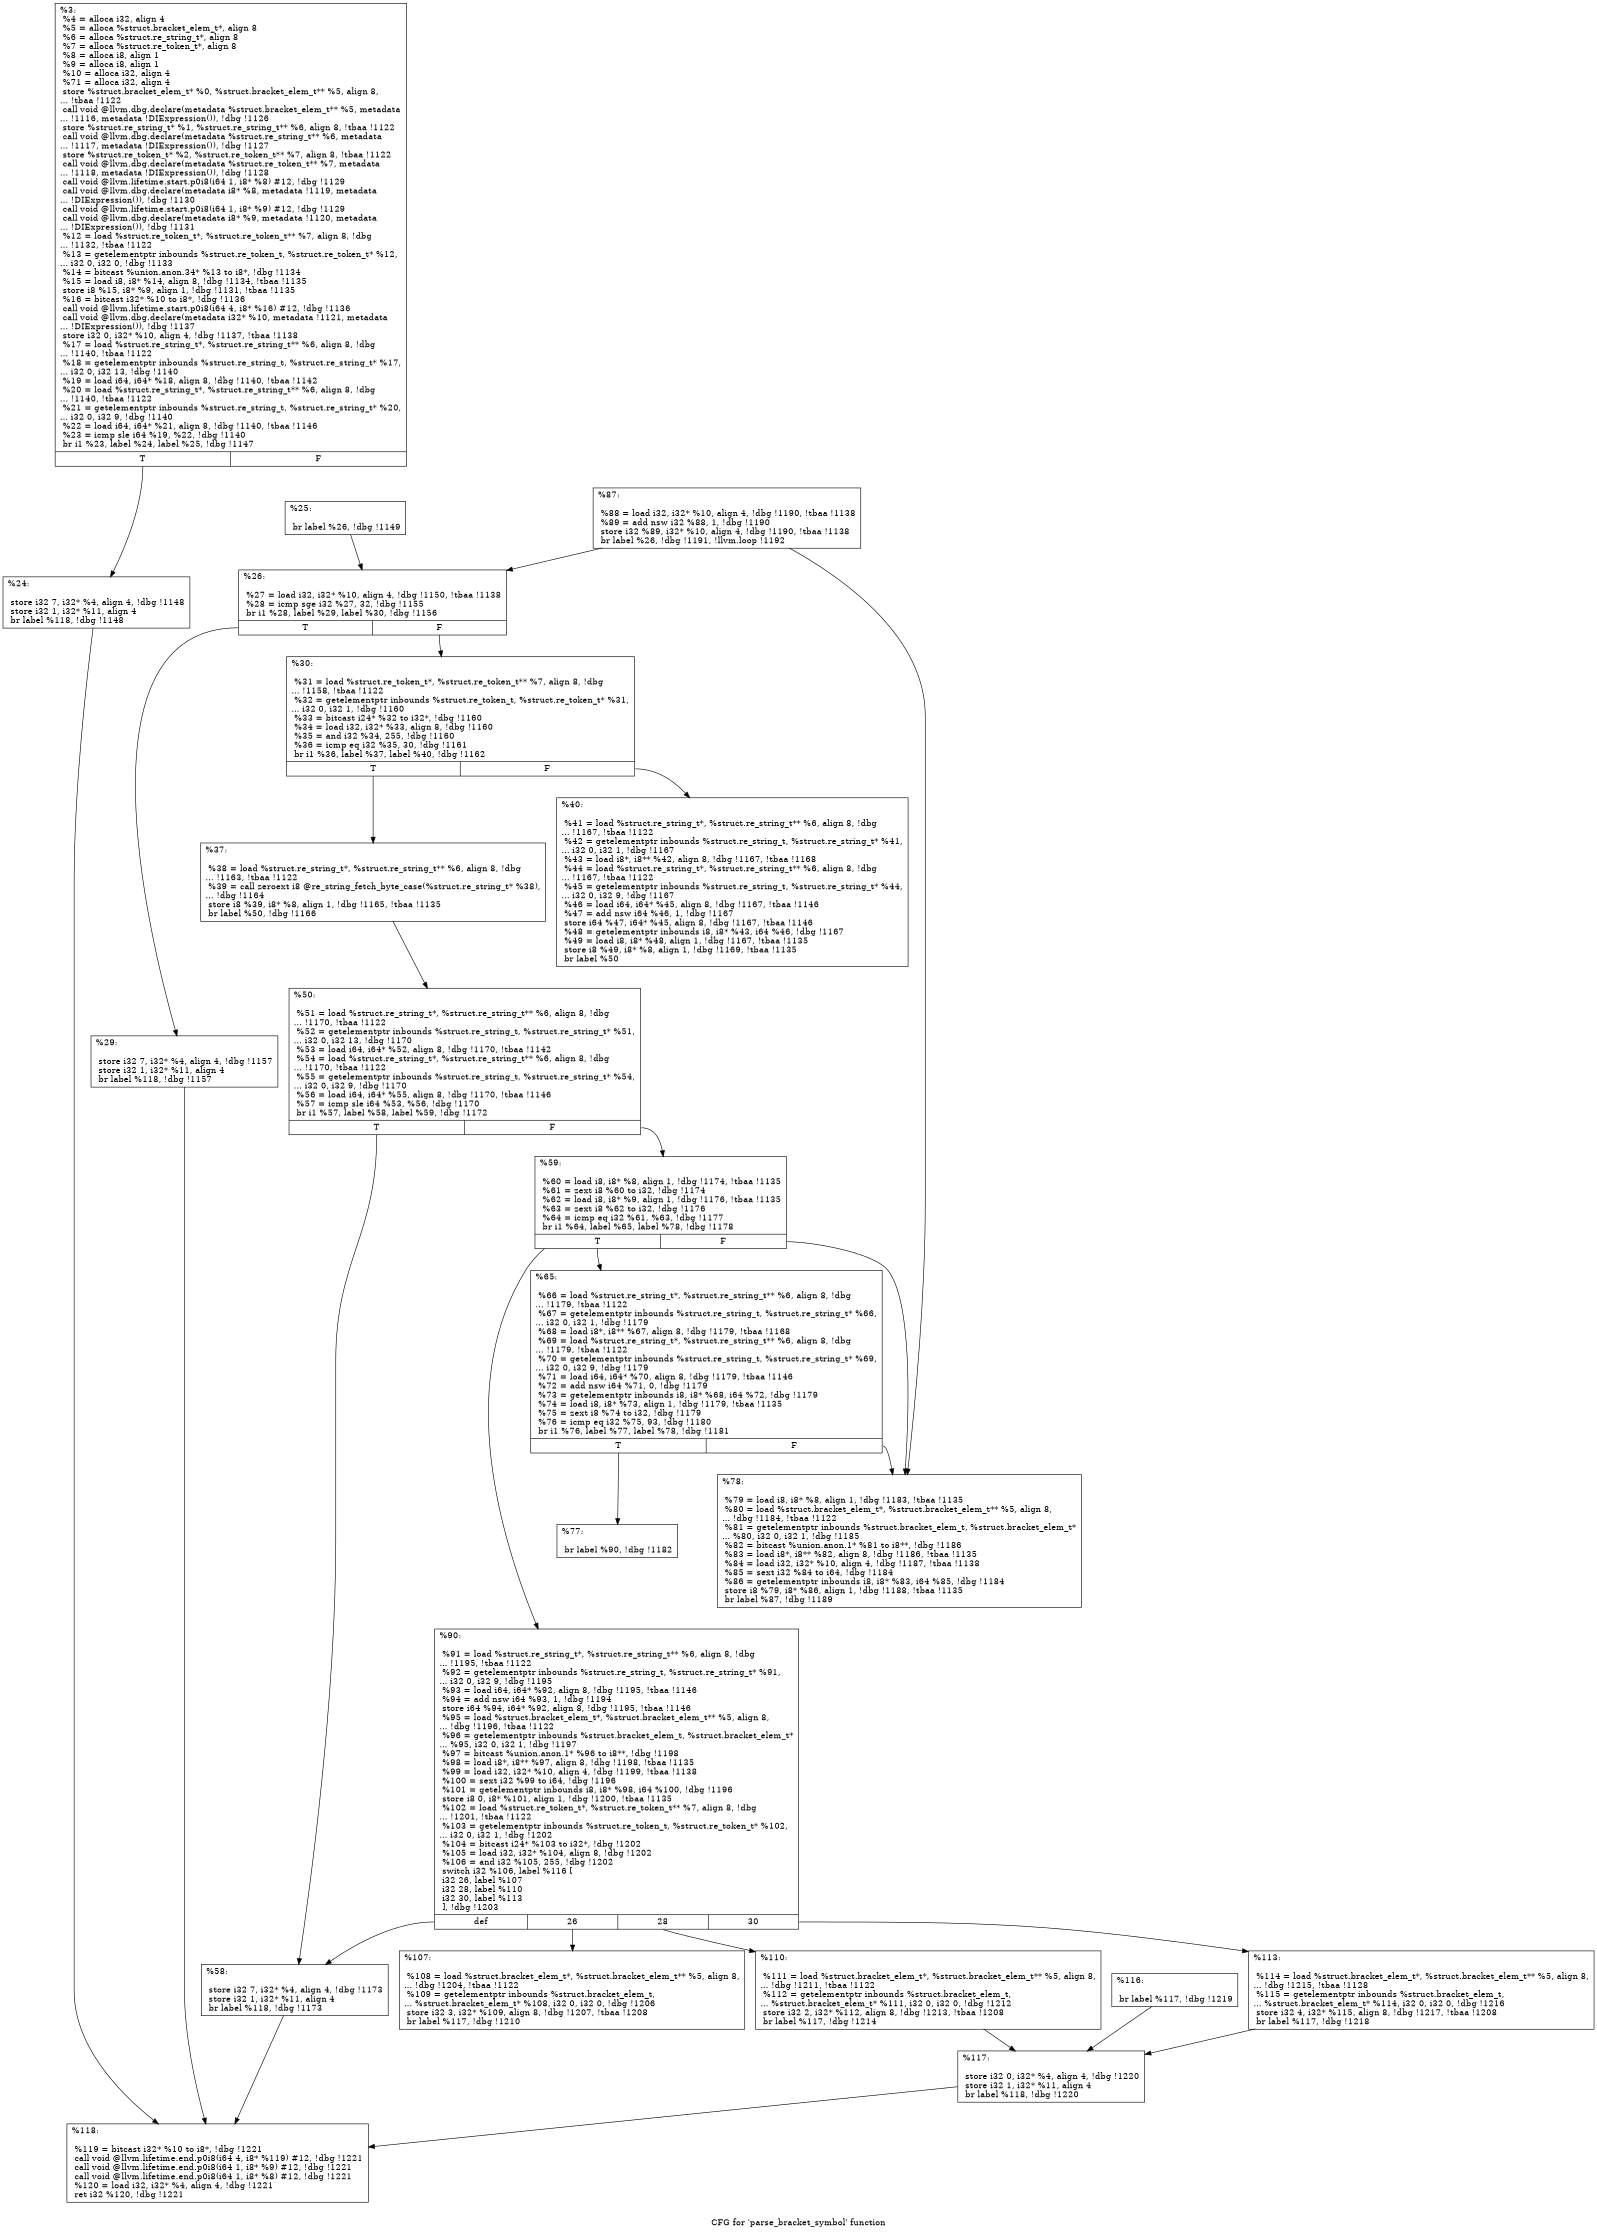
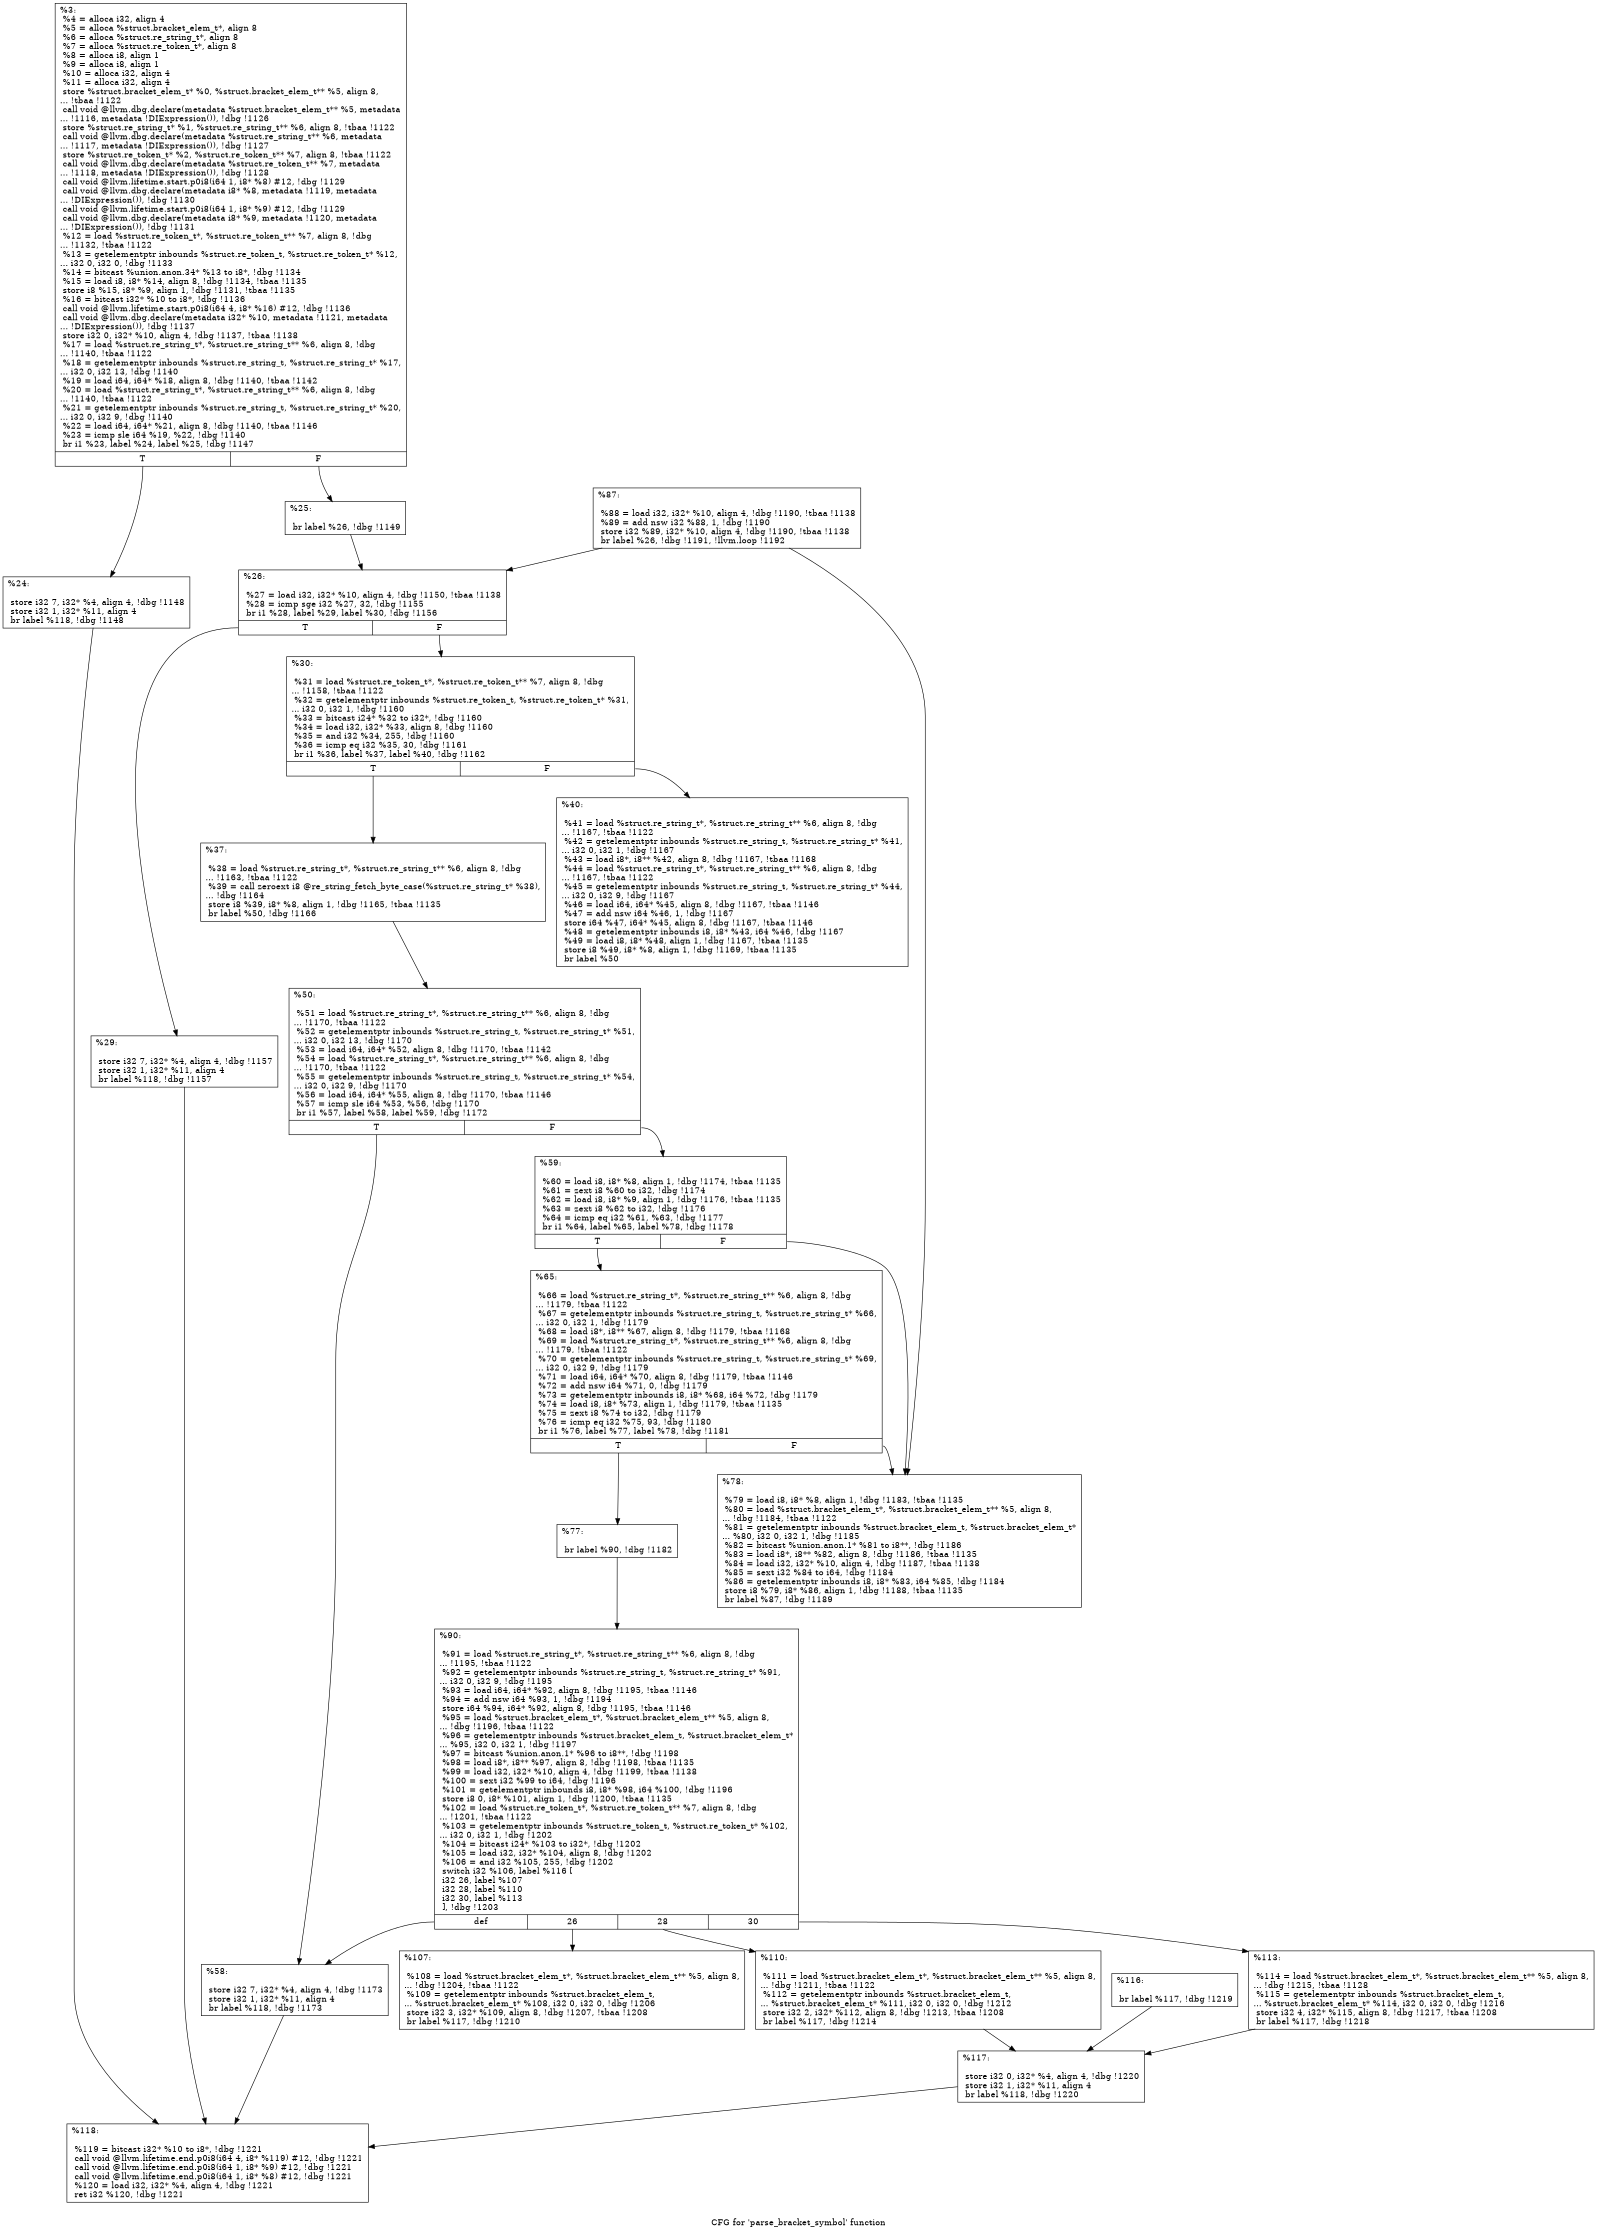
node "%3:": text "%71 = alloca i32, align 4" -> "%11 = alloca i32, align 4"
edge "%3:" -> "%25:": added
edge "%59:" -> "%90:": now "%77:" -> "%90:"
